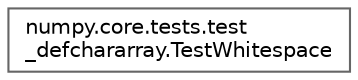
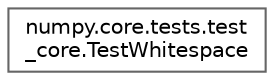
node "numpy.core.tests.test _defchararray.TestWhitespace": label "numpy.core.tests.test _defchararray.TestWhitespace" -> "numpy.core.tests.test _core.TestWhitespace"
